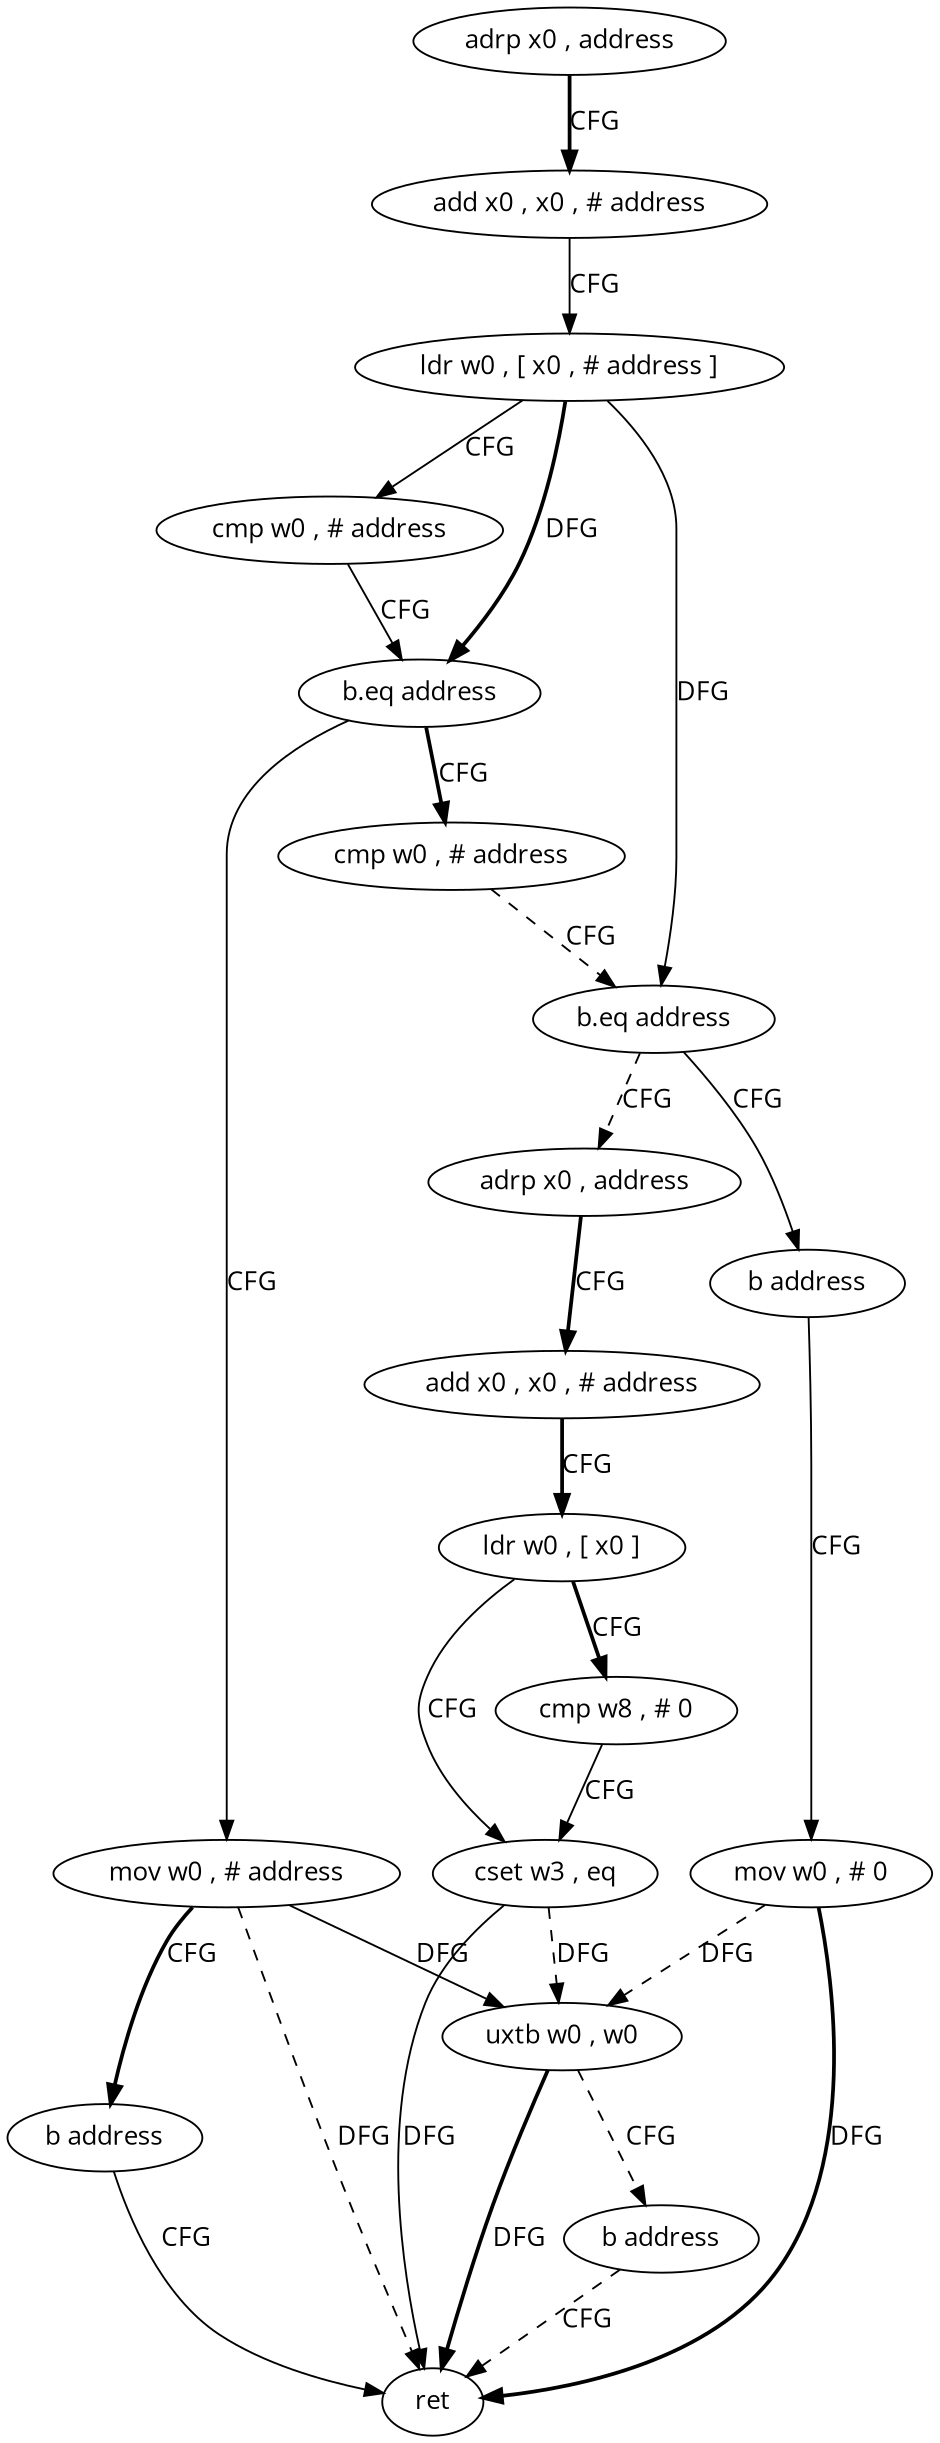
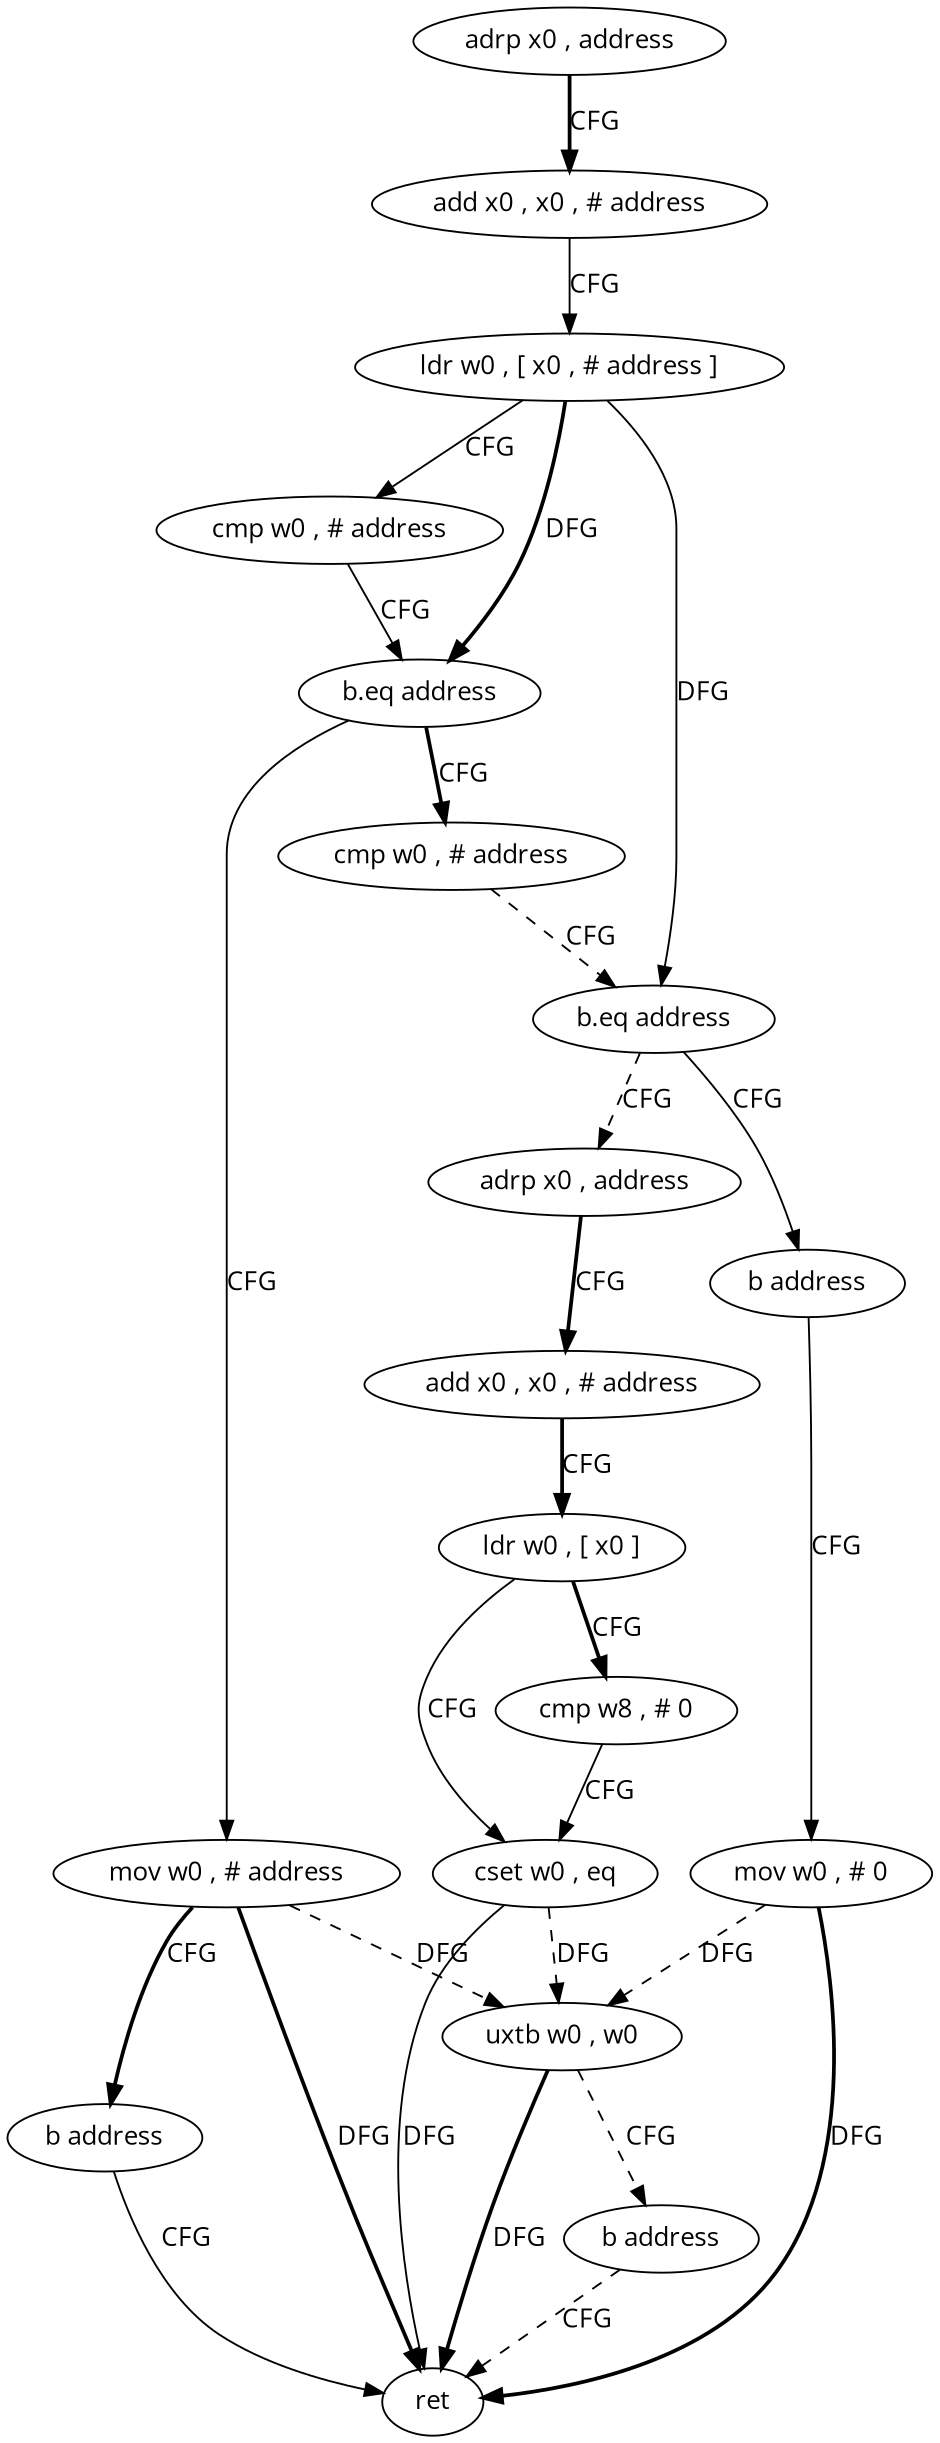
node "cset w3 , eq": label "cset w3 , eq" -> "cset w0 , eq"
edge "mov w0 , # address" -> "uxtb w0 , w0": style solid -> dashed
edge "mov w0 , # address" -> "ret": style dashed -> bold
